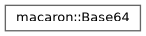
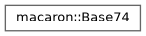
node "macaron::Base64": label "macaron::Base64" -> "macaron::Base74"
